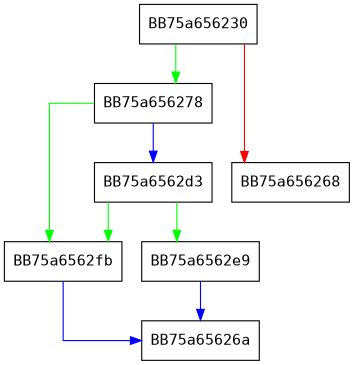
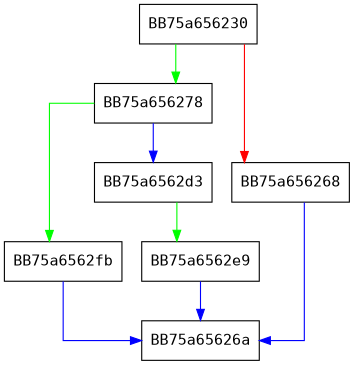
edge "BB75a6562d3" -> "BB75a6562fb": removed
edge "BB75a656268" -> "BB75a65626a": added
